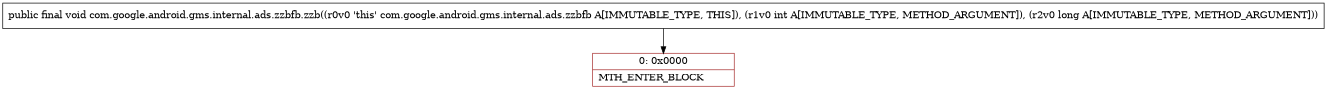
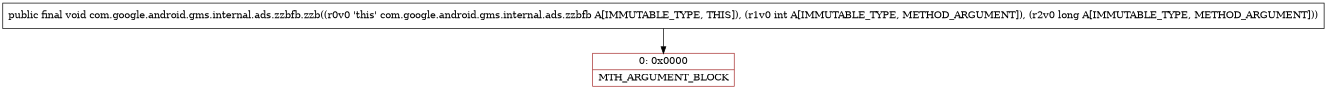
node "0: 0x0000": text "MTH_ENTER_BLOCK" -> "MTH_ARGUMENT_BLOCK"
